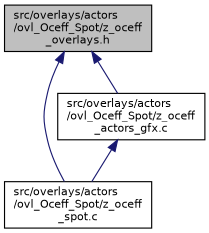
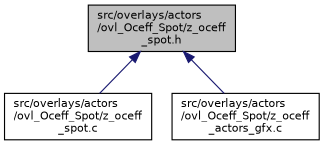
node "src/overlays/actors /ovl_Oceff_Spot/z_oceff _overlays.h": label "src/overlays/actors /ovl_Oceff_Spot/z_oceff _overlays.h" -> "src/overlays/actors /ovl_Oceff_Spot/z_oceff _spot.h"
edge "src/overlays/actors /ovl_Oceff_Spot/z_oceff _spot.c" -> "src/overlays/actors /ovl_Oceff_Spot/z_oceff _actors_gfx.c": removed
